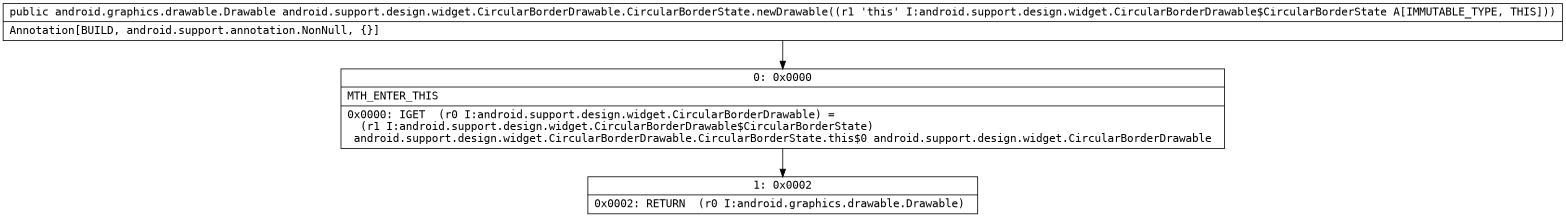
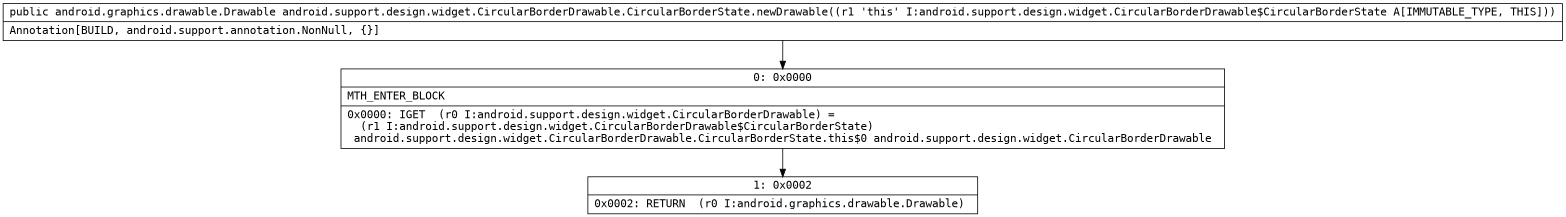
node "0: 0x0000": text "MTH_ENTER_THIS" -> "MTH_ENTER_BLOCK"
